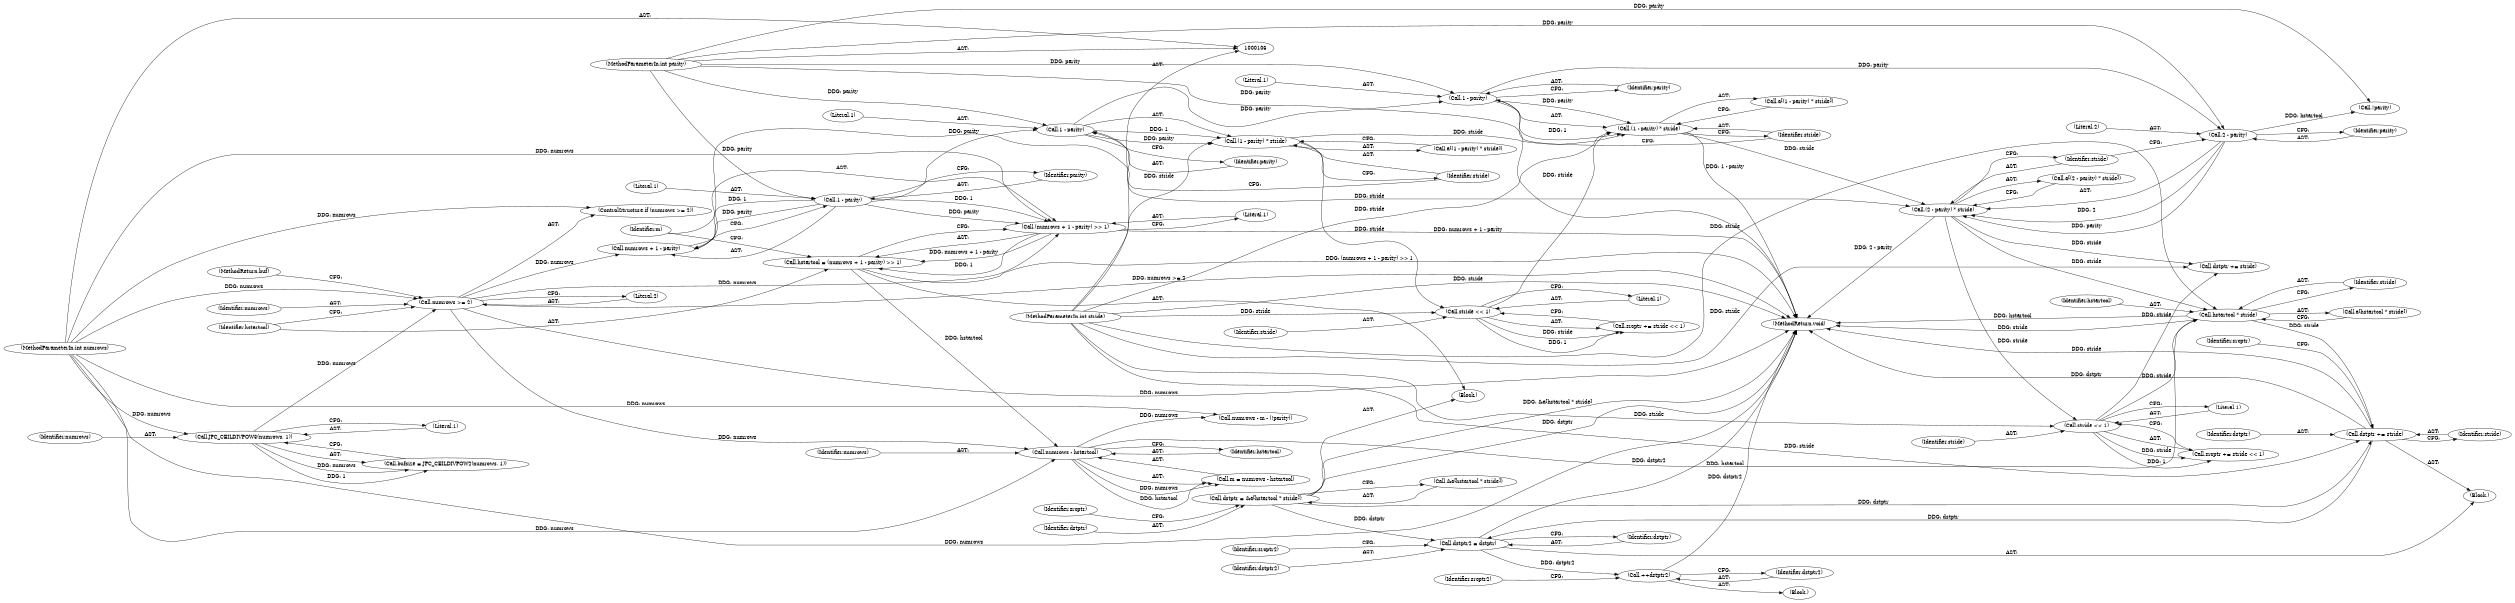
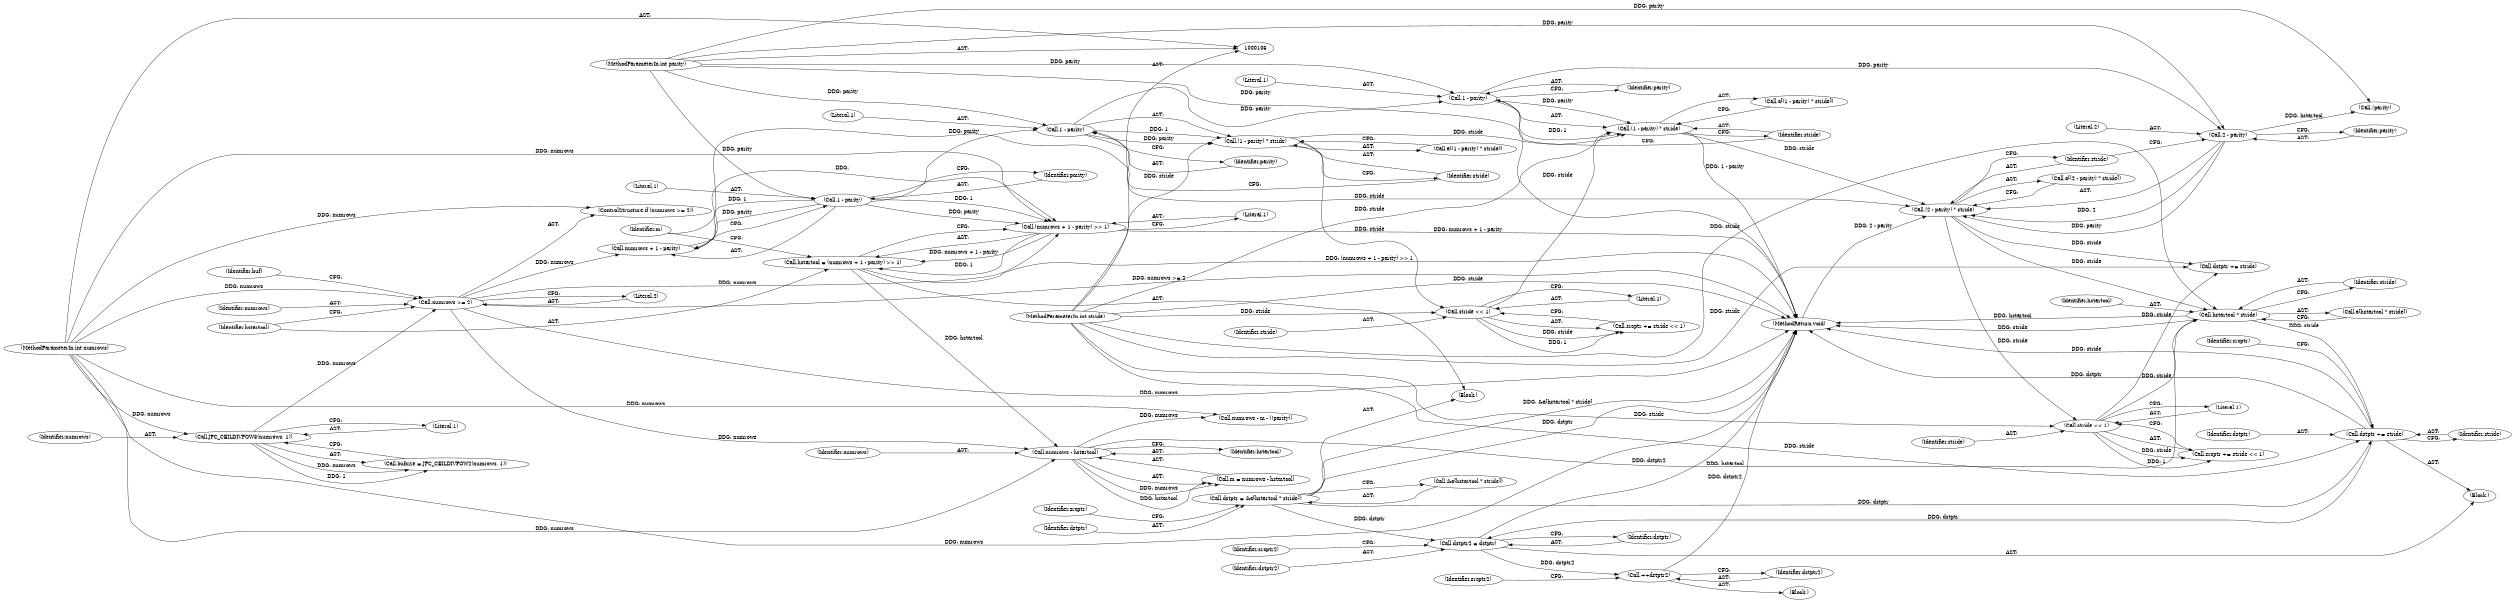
edge "(Call,numrows + 1 - parity)" -> "(Call,(numrows + 1 - parity) >> 1)": label "AST: " -> "DDG: "
edge "(Call,(2 - parity) * stride)" -> "(MethodReturn,void)": reversed
node "(MethodReturn,buf)": label "(MethodReturn,buf)" -> "(Identifier,buf)"
